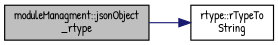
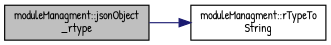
node "rtype::rTypeTo String": label "rtype::rTypeTo String" -> "moduleManagment::rTypeTo String"
